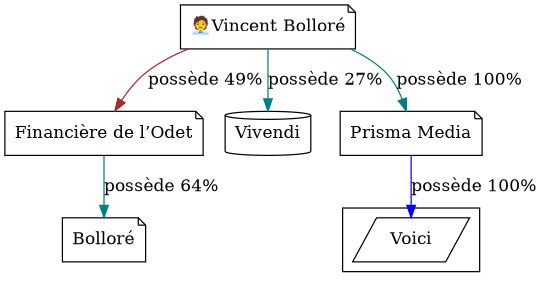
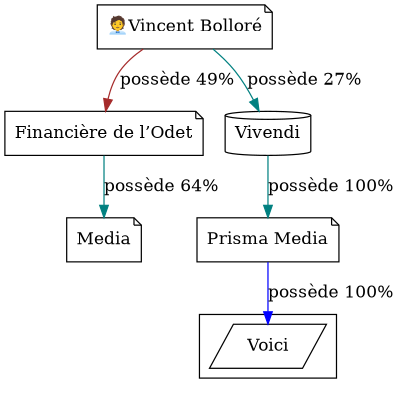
edge "🧑‍💼Vincent Bolloré" -> "Prisma Media": now "Vivendi" -> "Prisma Media"
node "Bolloré": label "Bolloré" -> "Media"
